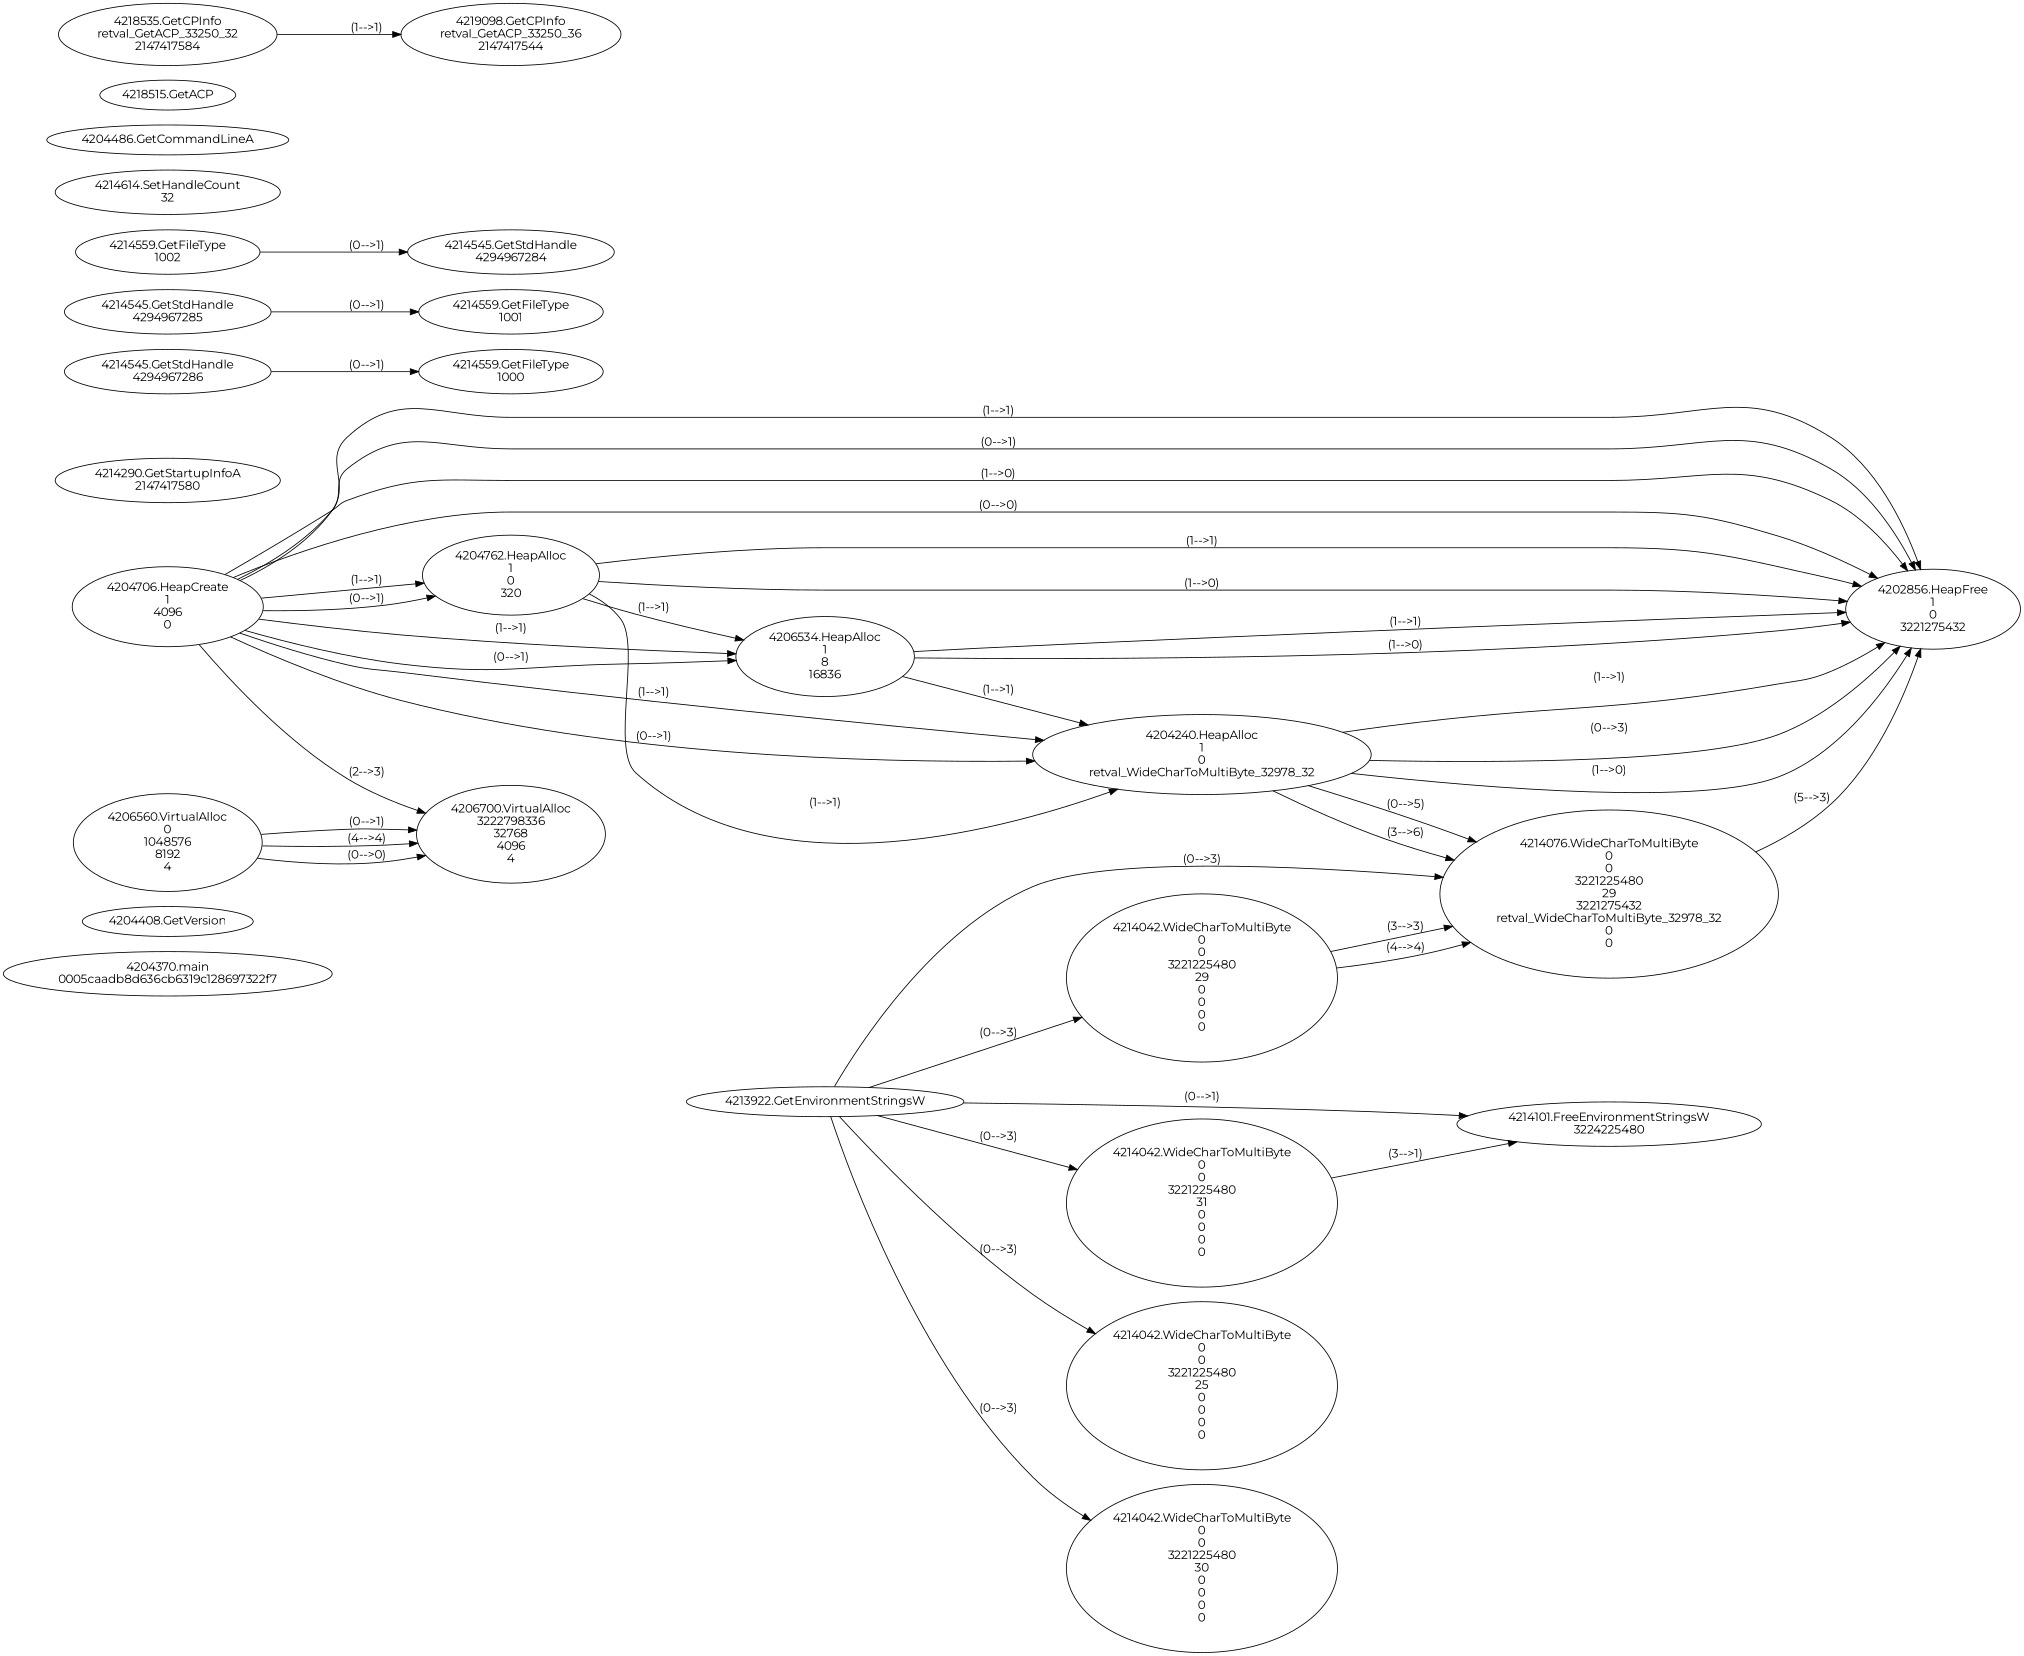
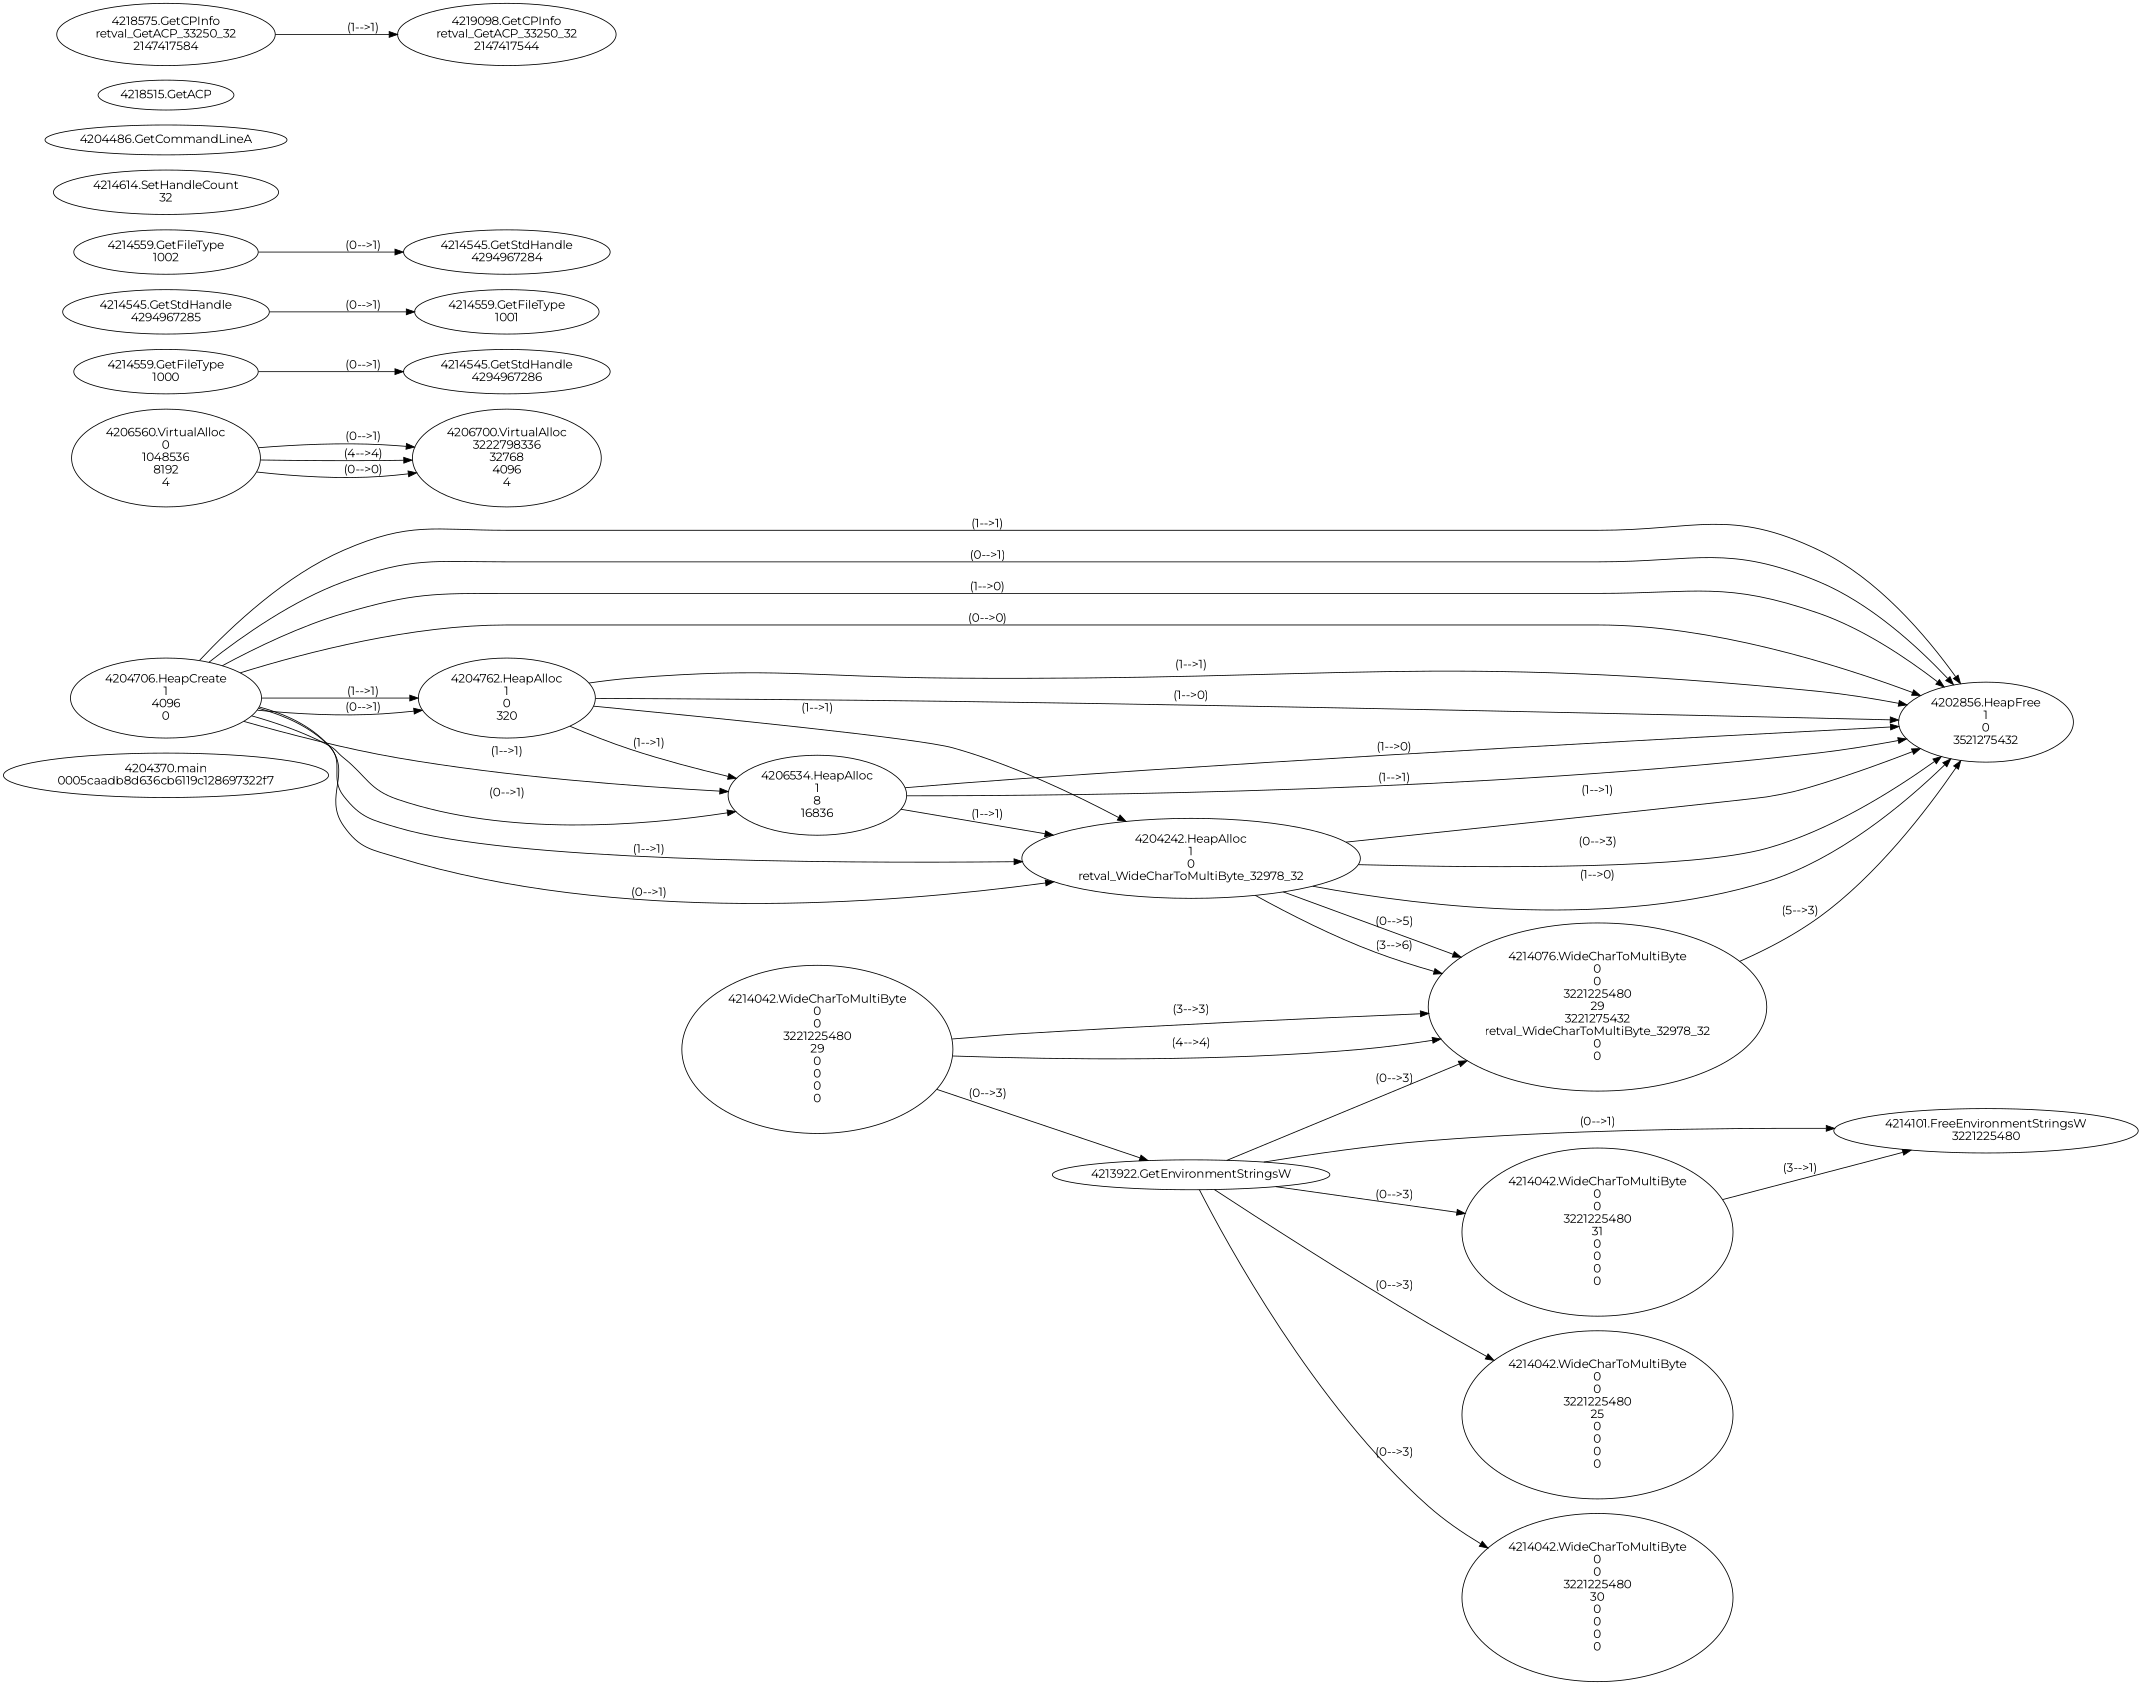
node "4218535.GetCPInfo retval_GetACP_33250_32 2147417584": label "4218535.GetCPInfo retval_GetACP_33250_32 2147417584" -> "4218575.GetCPInfo retval_GetACP_33250_32 2147417584"
node "4219098.GetCPInfo retval_GetACP_33250_36 2147417544": label "4219098.GetCPInfo retval_GetACP_33250_36 2147417544" -> "4219098.GetCPInfo retval_GetACP_33250_32 2147417544"
edge "4214545.GetStdHandle 4294967286" -> "4214559.GetFileType 1000": reversed
node "4214290.GetStartupInfoA 2147417580": removed
node "4202856.HeapFree 1 0 3221275432": label "4202856.HeapFree 1 0 3221275432" -> "4202856.HeapFree 1 0 3521275432"
edge "4204706.HeapCreate 1 4096 0" -> "4206700.VirtualAlloc 3222798336 32768 4096 4": removed, label "(2-->3)"
node "4204240.HeapAlloc 1 0 retval_WideCharToMultiByte_32978_32": label "4204240.HeapAlloc 1 0 retval_WideCharToMultiByte_32978_32" -> "4204242.HeapAlloc 1 0 retval_WideCharToMultiByte_32978_32"
node "4206560.VirtualAlloc 0 1048576 8192 4": label "4206560.VirtualAlloc 0 1048576 8192 4" -> "4206560.VirtualAlloc 0 1048536 8192 4"
node "4204408.GetVersion": removed
node "4204370.main 0005caadb8d636cb6319c128697322f7": label "4204370.main 0005caadb8d636cb6319c128697322f7" -> "4204370.main 0005caadb8d636cb6119c128697322f7"
edge "4213922.GetEnvironmentStringsW" -> "4214042.WideCharToMultiByte 0 0 3221225480 29 0 0 0 0": reversed
node "4214101.FreeEnvironmentStringsW 3224225480": label "4214101.FreeEnvironmentStringsW 3224225480" -> "4214101.FreeEnvironmentStringsW 3221225480"
